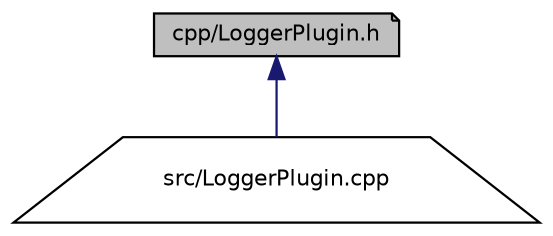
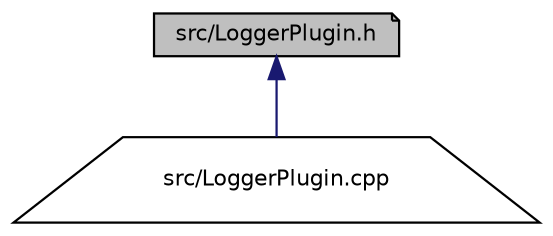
node "cpp/LoggerPlugin.h": label "cpp/LoggerPlugin.h" -> "src/LoggerPlugin.h"
